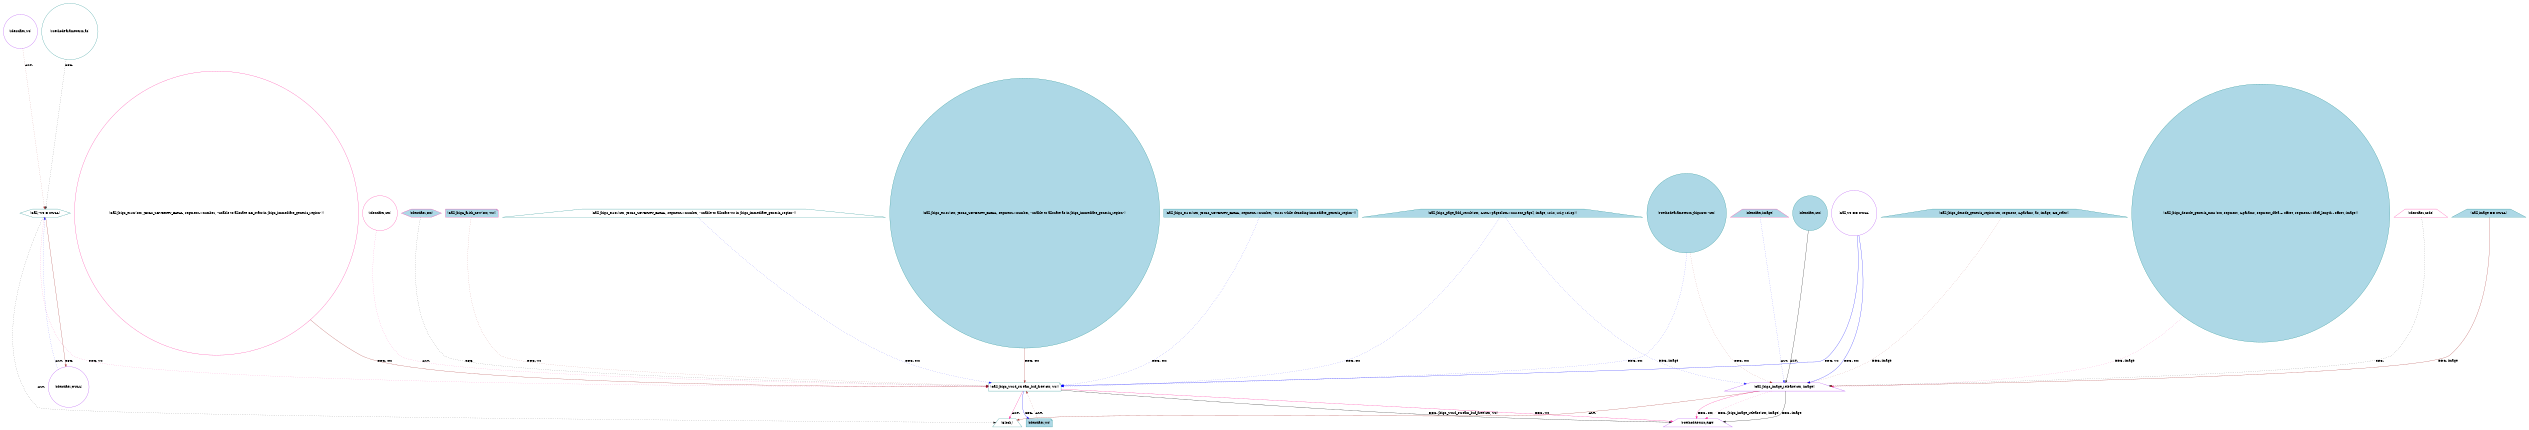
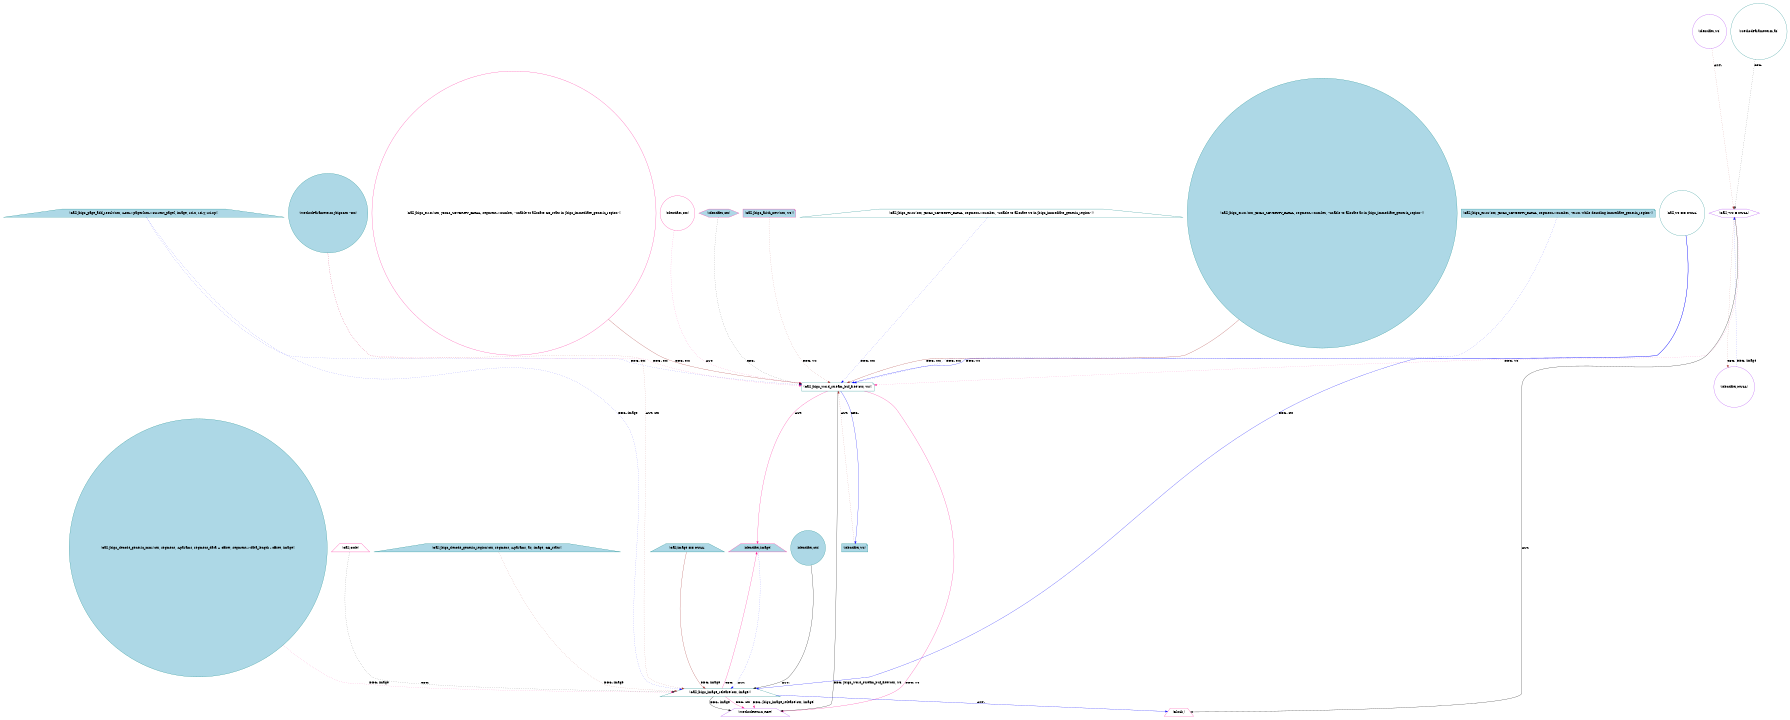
node "(Call,*ws = NULL)": color teal -> purple
node "(Call,ws == NULL)": color purple -> teal
node "(Identifier,code)": label "(Identifier,code)" -> "(Call,code)"
edge "(Call,*ws = NULL)" -> "(Identifier,NULL)": style solid -> dotted
edge "(Identifier,NULL)" -> "(Call,*ws = NULL)": label "AST: " -> "DDG: image"
edge "(MethodParameterIn,Jbig2Ctx *ctx)" -> "(Call,jbig2_image_release(ctx, image))": label "DDG: ctx" -> "AST: ctx"
edge "(MethodParameterIn,Jbig2Ctx *ctx)" -> "(Call,jbig2_word_stream_buf_free(ctx, ws))": color blue -> deeppink
node "(Call,jbig2_image_release(ctx, image))": color purple -> teal
edge "(Call,jbig2_word_stream_buf_free(ctx, ws))" -> "(Block,)": now "(Call,jbig2_word_stream_buf_free(ctx, ws))" -> "(Identifier,image)"
edge "(Call,jbig2_image_release(ctx, image))" -> "(Block,)": color brown -> blue
edge "(Call,*ws = NULL)" -> "(Block,)": style dotted -> solid
node "(Block,)": color teal -> deeppink
edge "(Call,jbig2_image_release(ctx, image))" -> "(Identifier,image)": added, label "CFG:"
